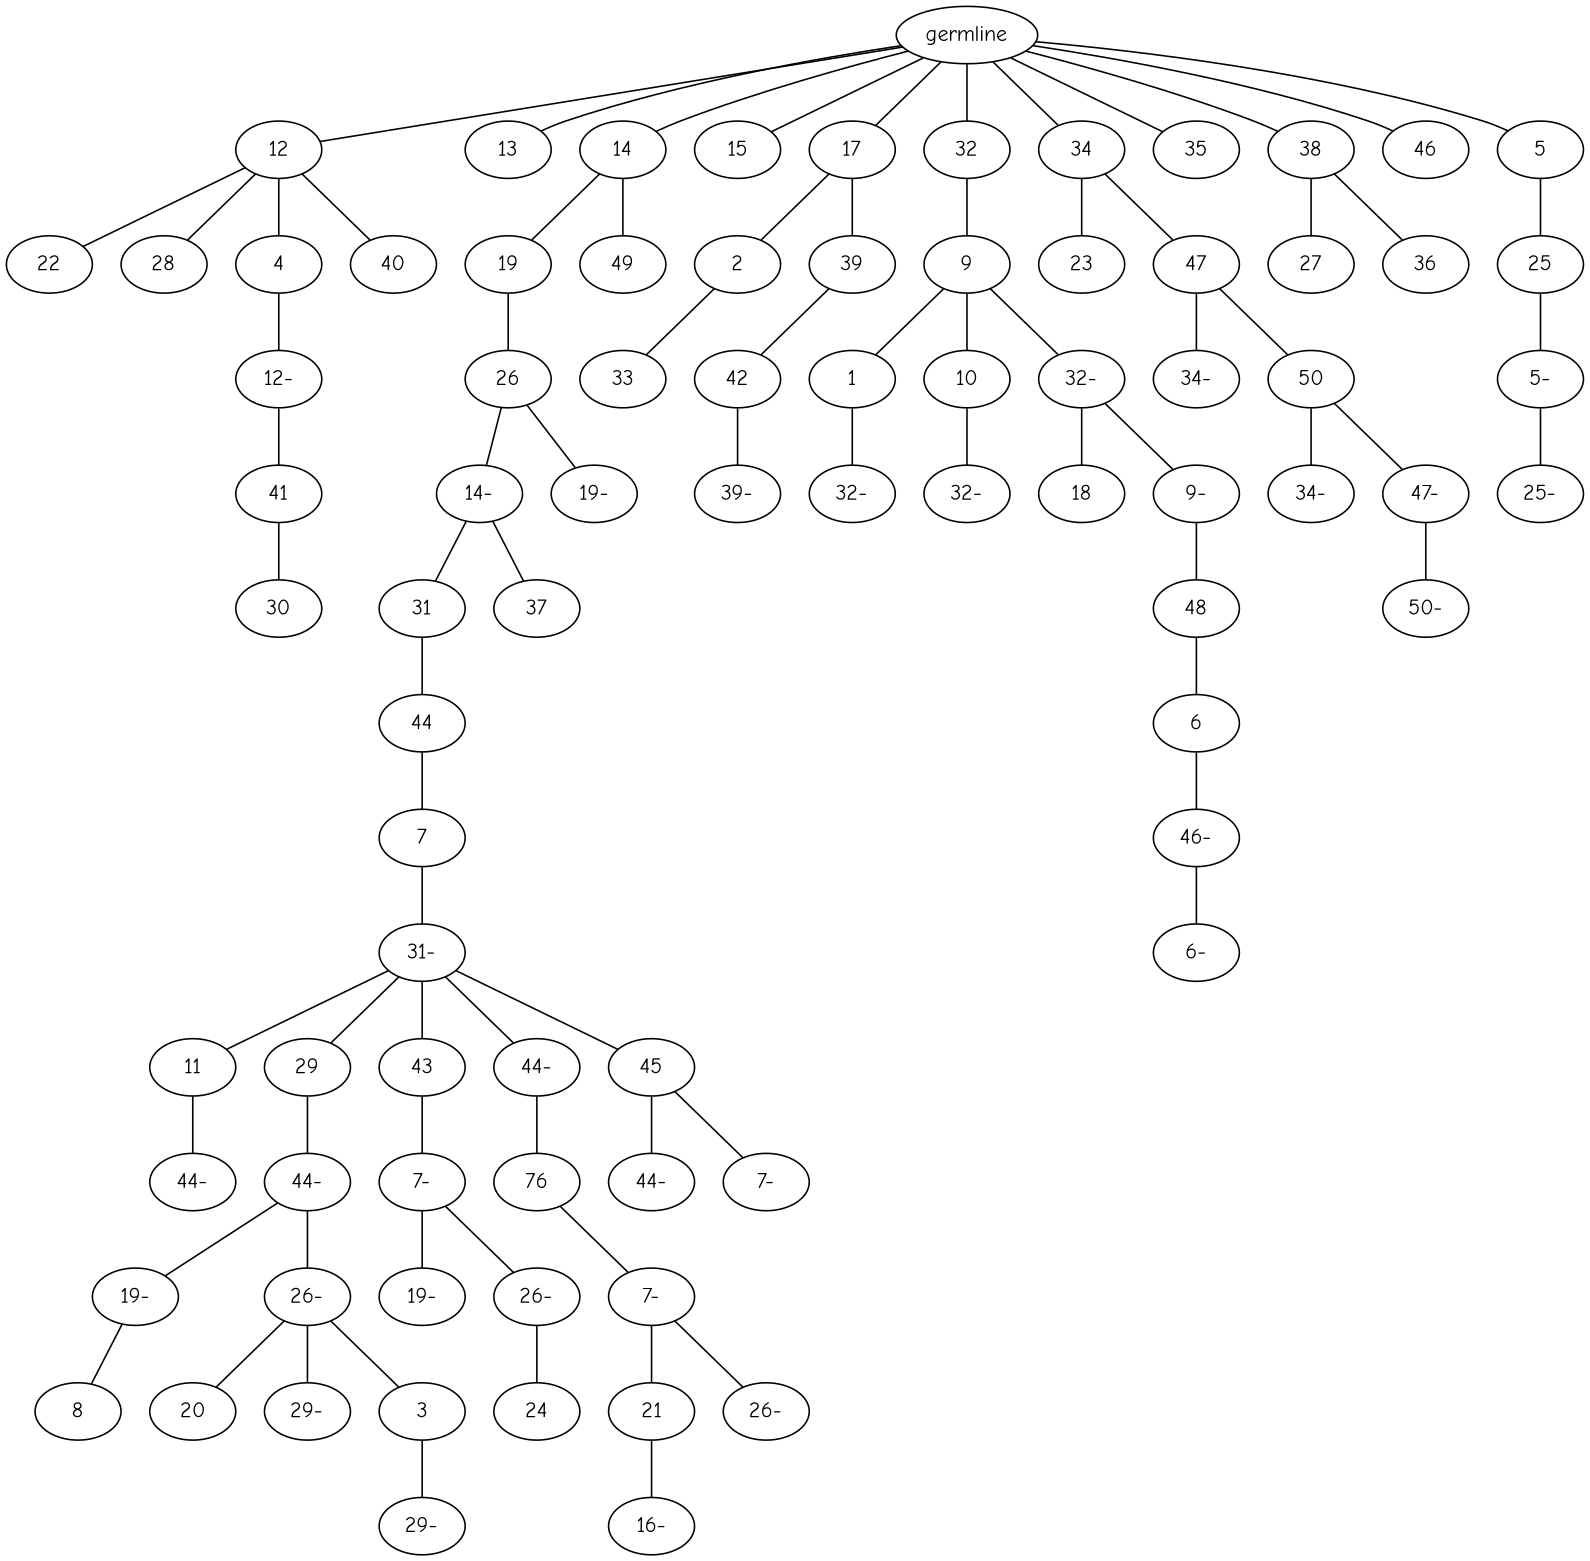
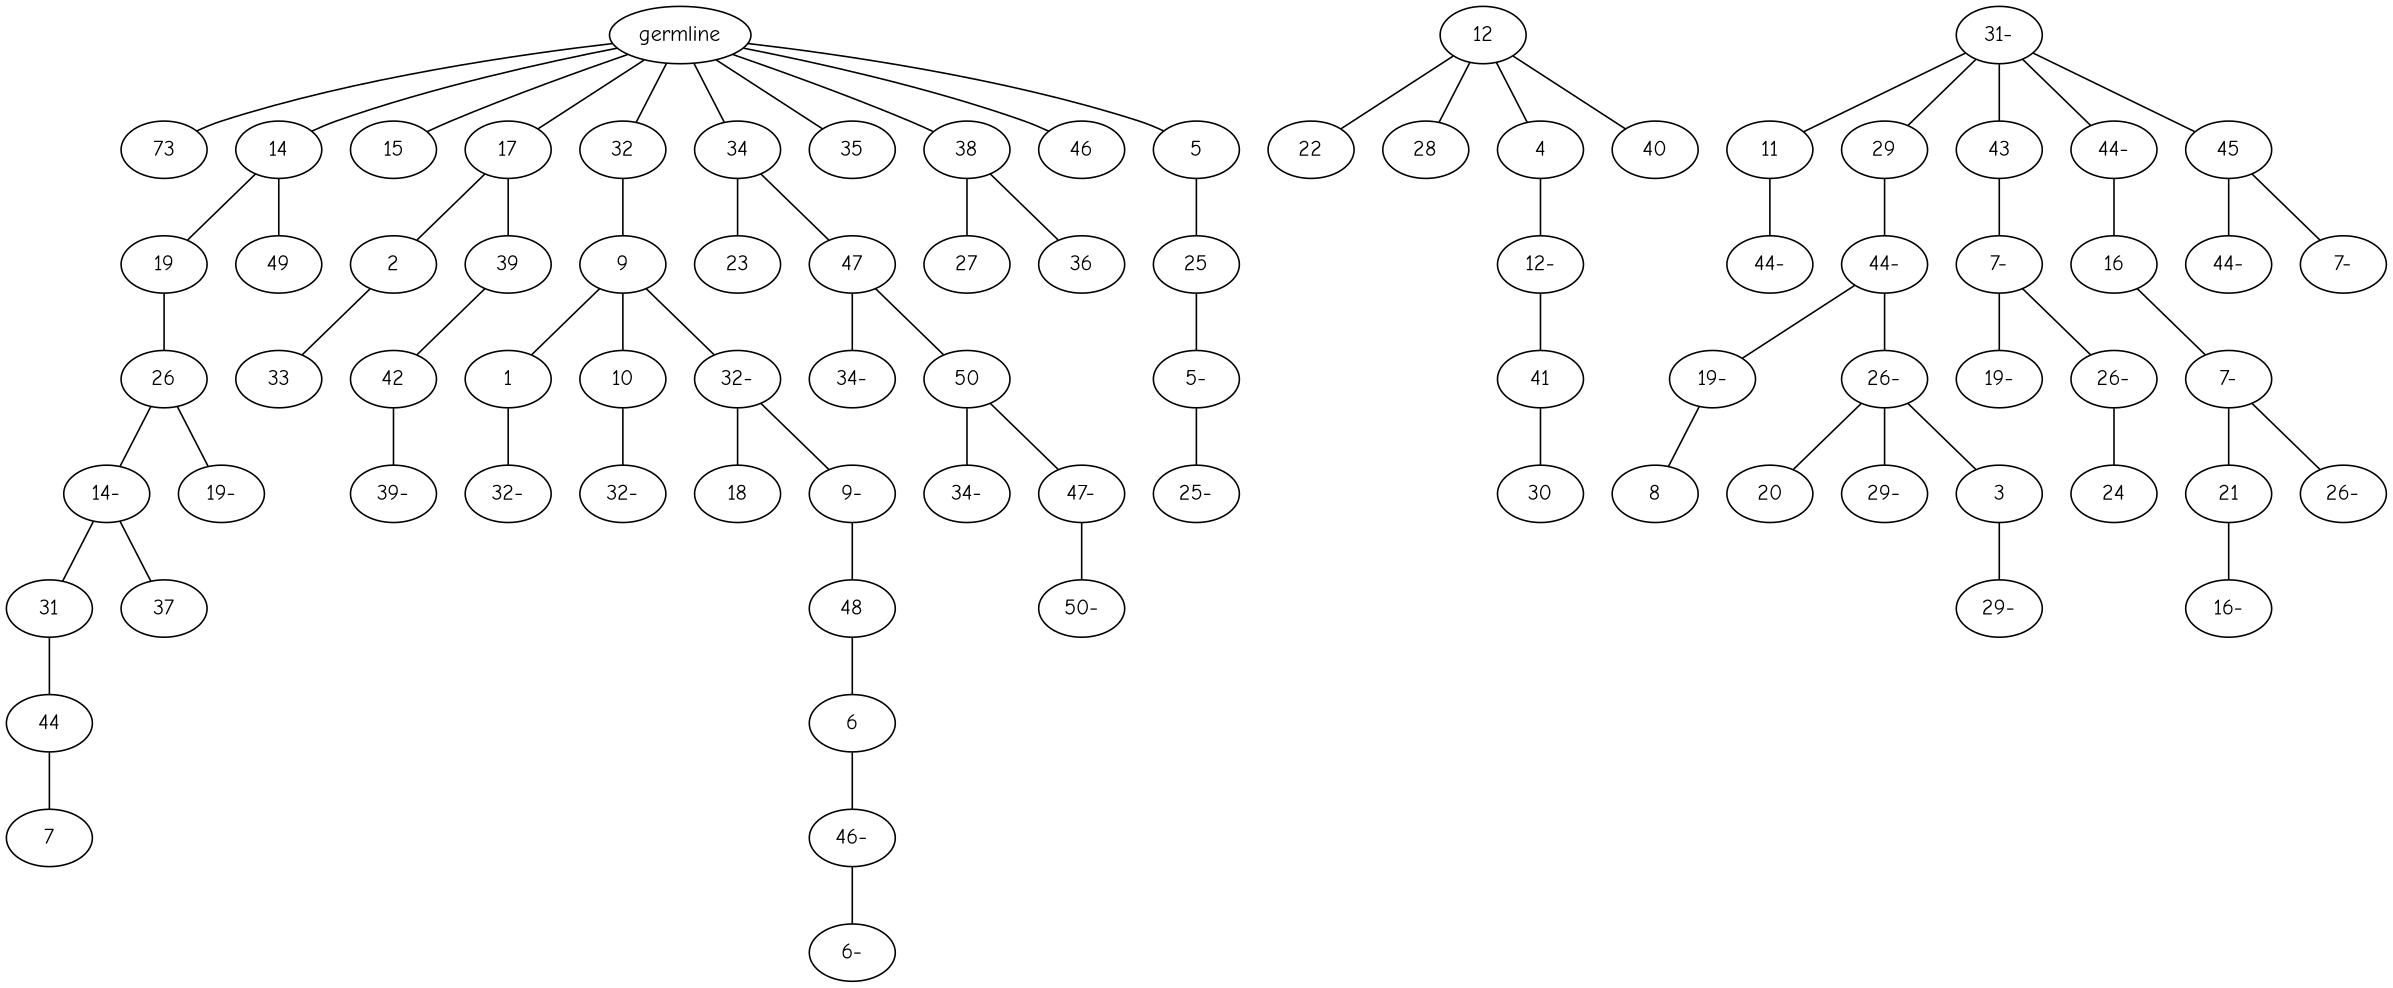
edge "germline" -- "12": removed
node "13": label "13" -> "73"
edge "7" -- "31-": removed
node "76": label "76" -> "16"
